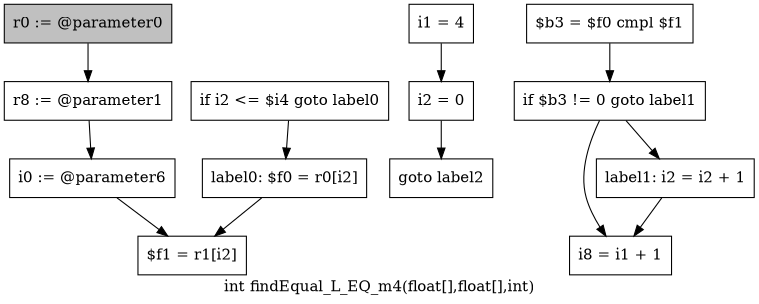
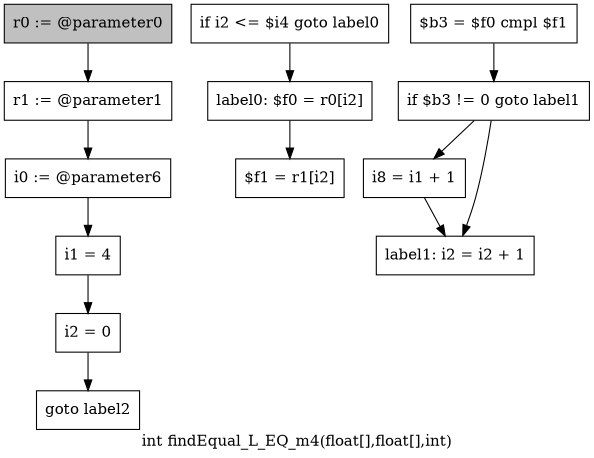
node "r8 := @parameter1": label "r8 := @parameter1" -> "r1 := @parameter1"
edge "label1: i2 = i2 + 1" -> "i8 = i1 + 1": reversed
edge "i0 := @parameter6" -> "$f1 = r1[i2]": now "i0 := @parameter6" -> "i1 = 4"
